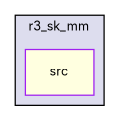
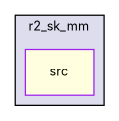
cluster "r3_sk_mm": label "r3_sk_mm" -> "r2_sk_mm"
